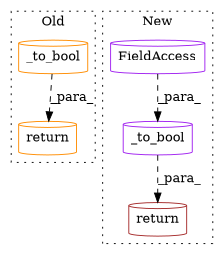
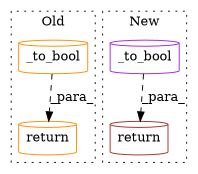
node "FieldAccess": removed
